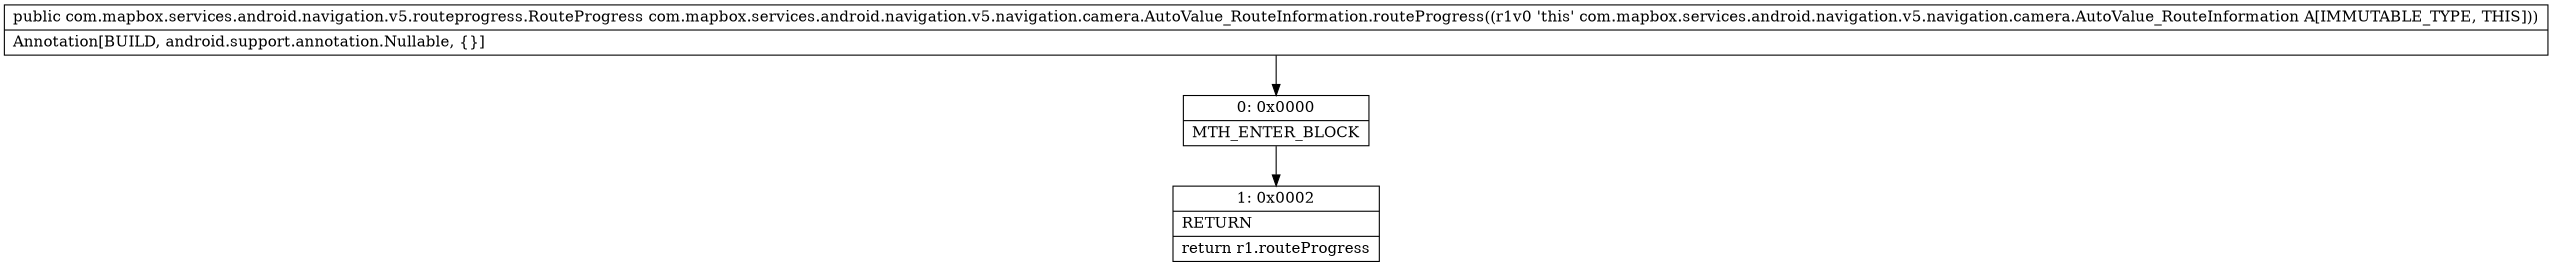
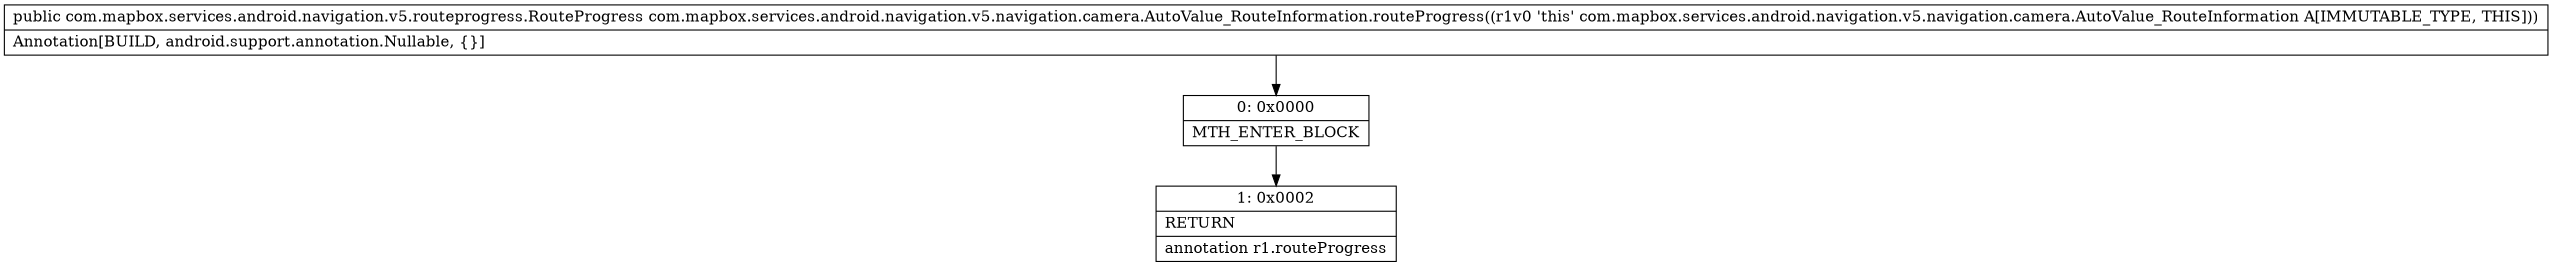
node "1: 0x0002": text "return r1.routeProgress" -> "annotation r1.routeProgress"
